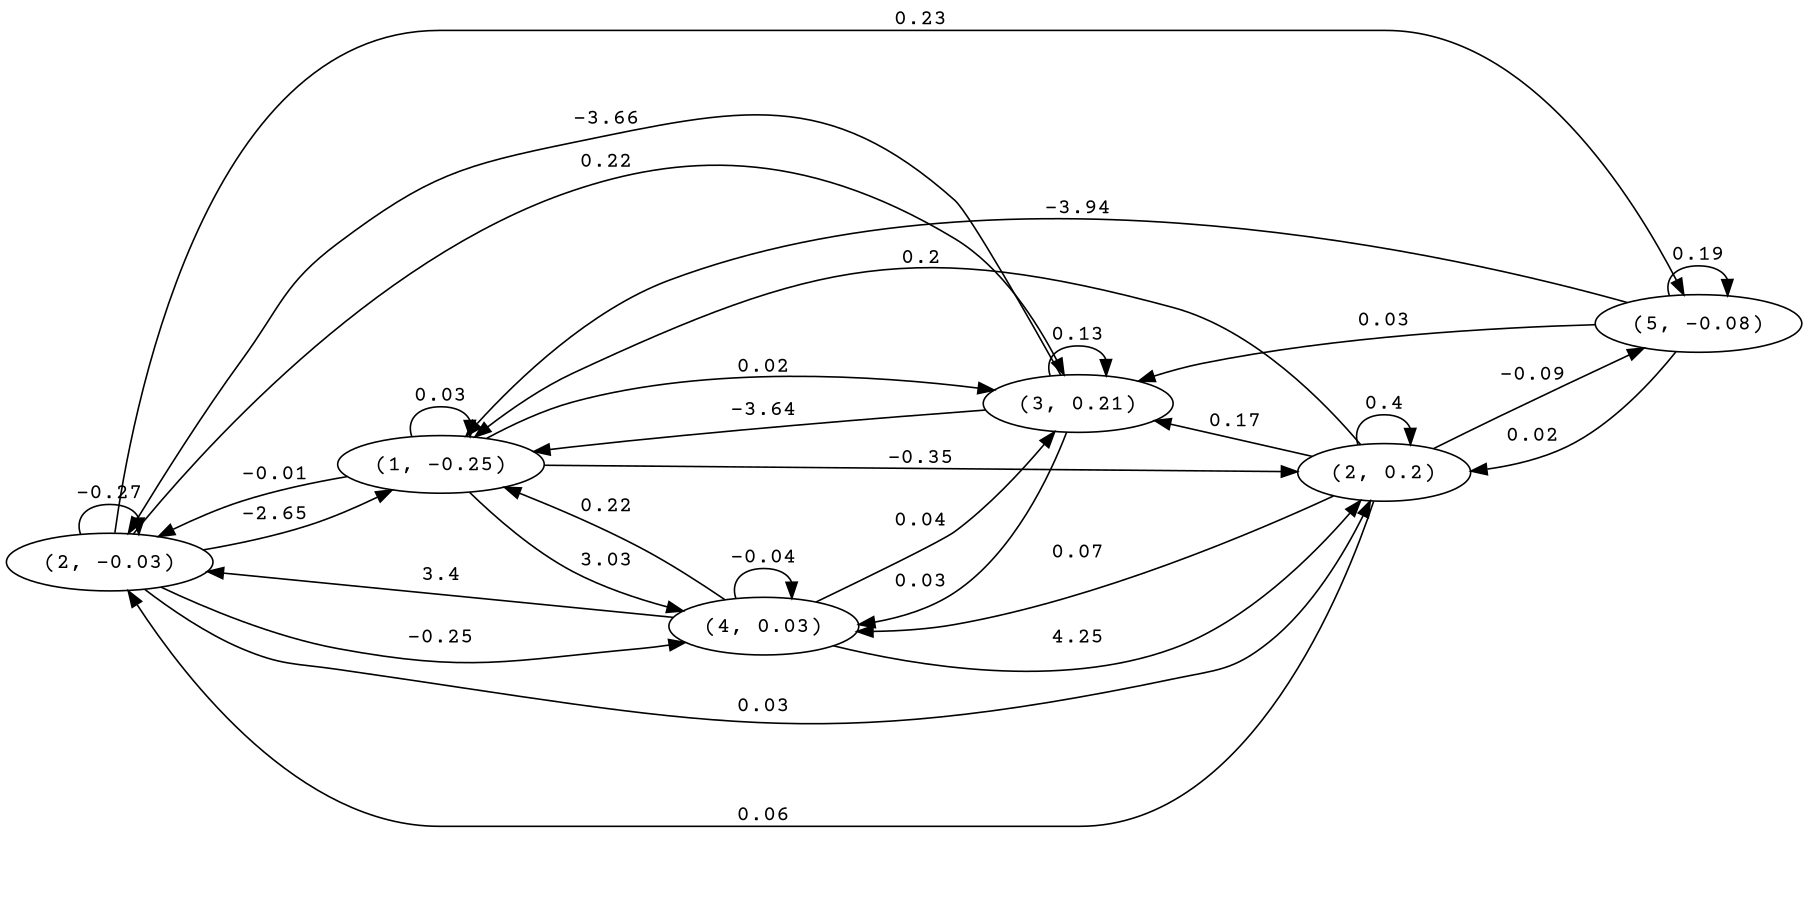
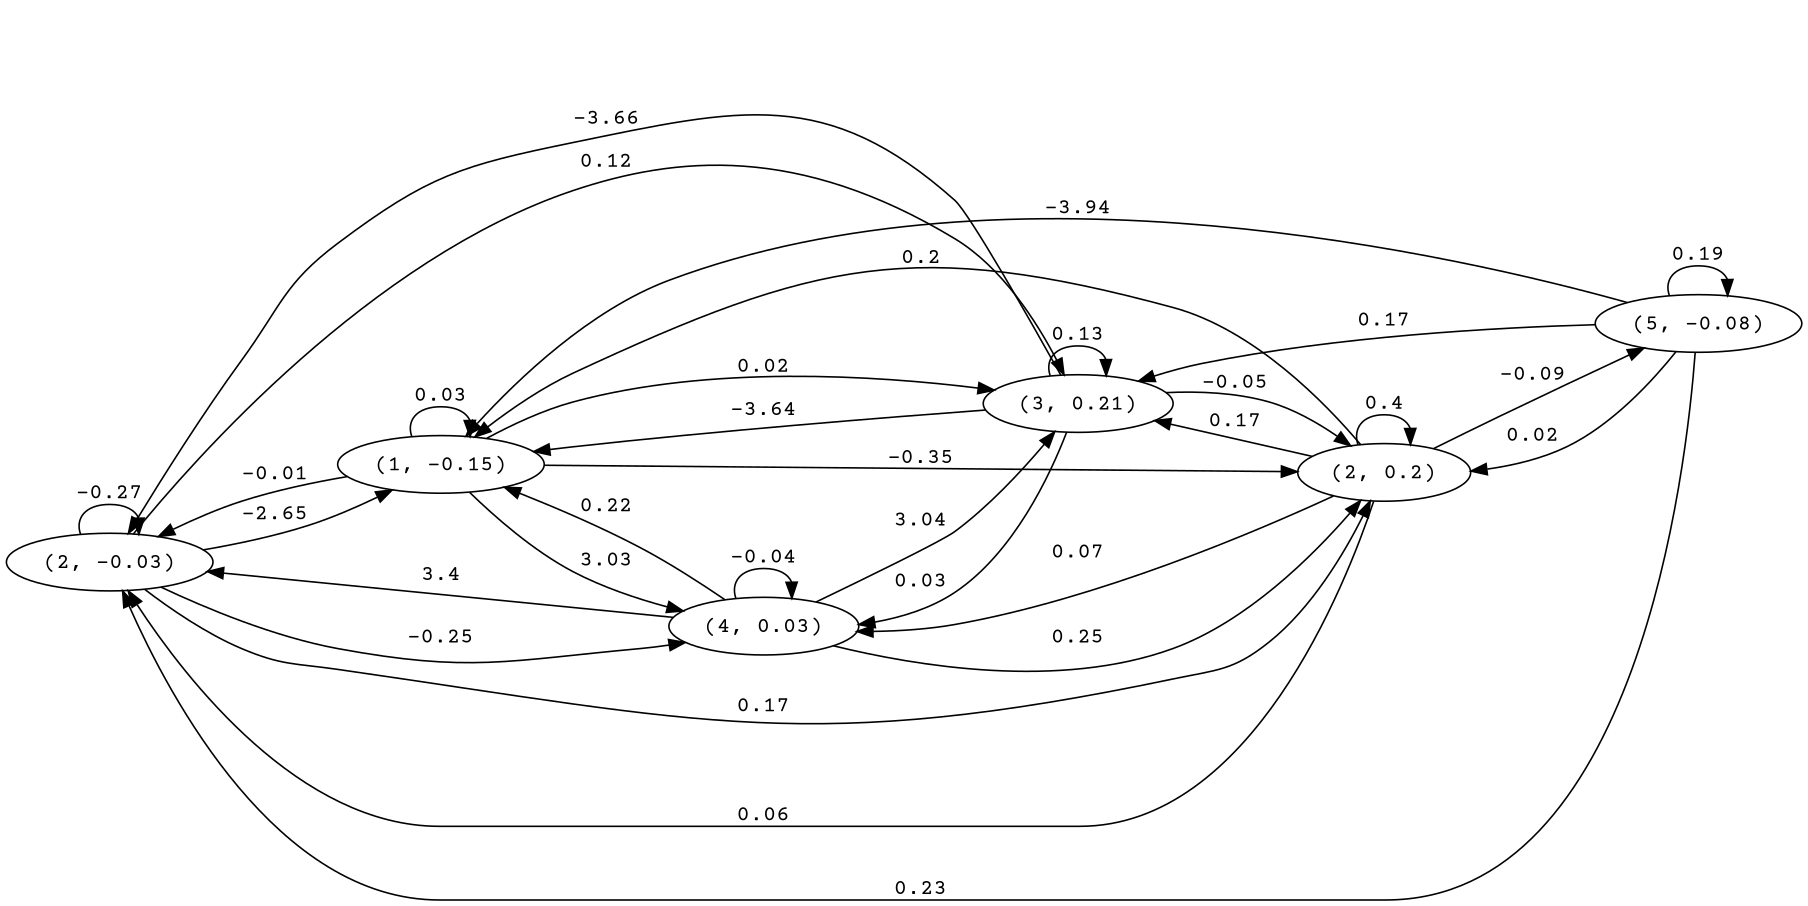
edge "(2, -0.03)" -> "(5, -0.08)": reversed
edge "(2, -0.03)" -> "(3, 0.21)": label "0.22" -> "0.12"
edge "(5, -0.08)" -> "(3, 0.21)": label "0.03" -> "0.17"
edge "(3, 0.21)" -> "(2, 0.2)": added, label "-0.05"
node "(1, -0.25)": label "(1, -0.25)" -> "(1, -0.15)"
edge "(4, 0.03)" -> "(3, 0.21)": label "0.04" -> "3.04"
edge "(4, 0.03)" -> "(2, 0.2)": label "4.25" -> "0.25"
edge "(2, -0.03)" -> "(2, 0.2)": label "0.03" -> "0.17"
